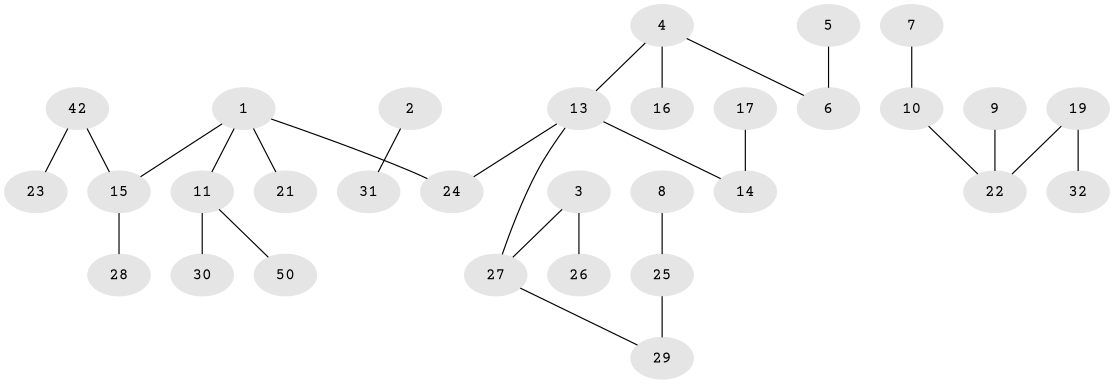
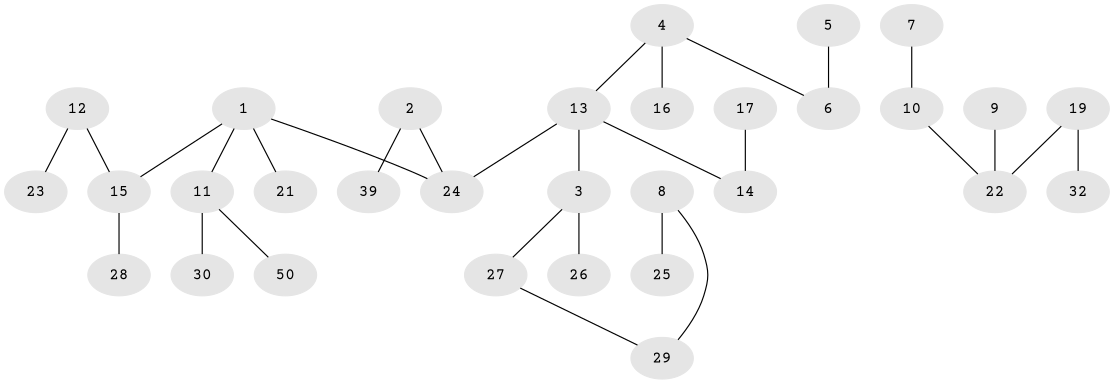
node "42": label "42" -> "12"
edge "2" -- "24": added
edge "13" -- "27": now "13" -- "3"
node "31": label "31" -> "39"
edge "25" -- "29": now "8" -- "29"
